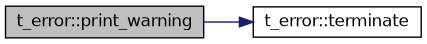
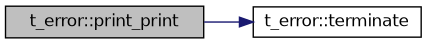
node "t_error::print_warning": label "t_error::print_warning" -> "t_error::print_print"
